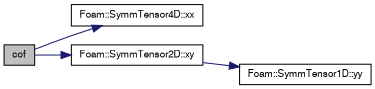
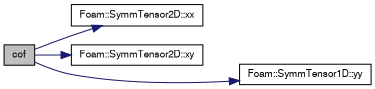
node "Foam::SymmTensor4D::xx": label "Foam::SymmTensor4D::xx" -> "Foam::SymmTensor2D::xx"
edge "Foam::SymmTensor2D::xy" -> "Foam::SymmTensor1D::yy": now "cof" -> "Foam::SymmTensor1D::yy"
